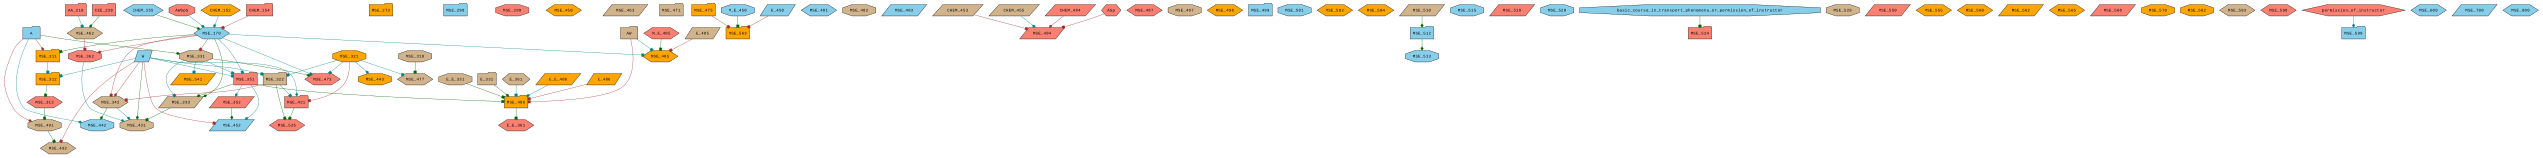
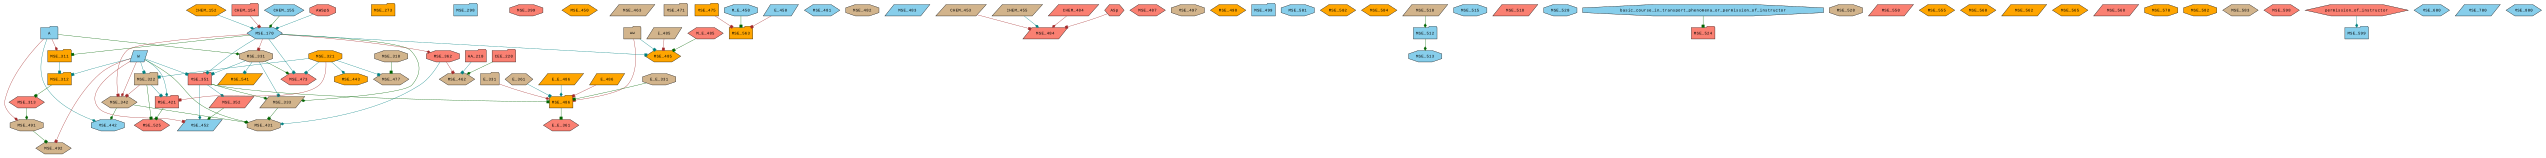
edge "MSE_462" -> "MSE_362": reversed
edge "E_331" -> "MSE_486": color darkgreen -> brown
edge "MSE_313" -> "MSE_491": arrowhead box -> diamond
edge "MSE_342" -> "MSE_431": color teal -> darkgreen
